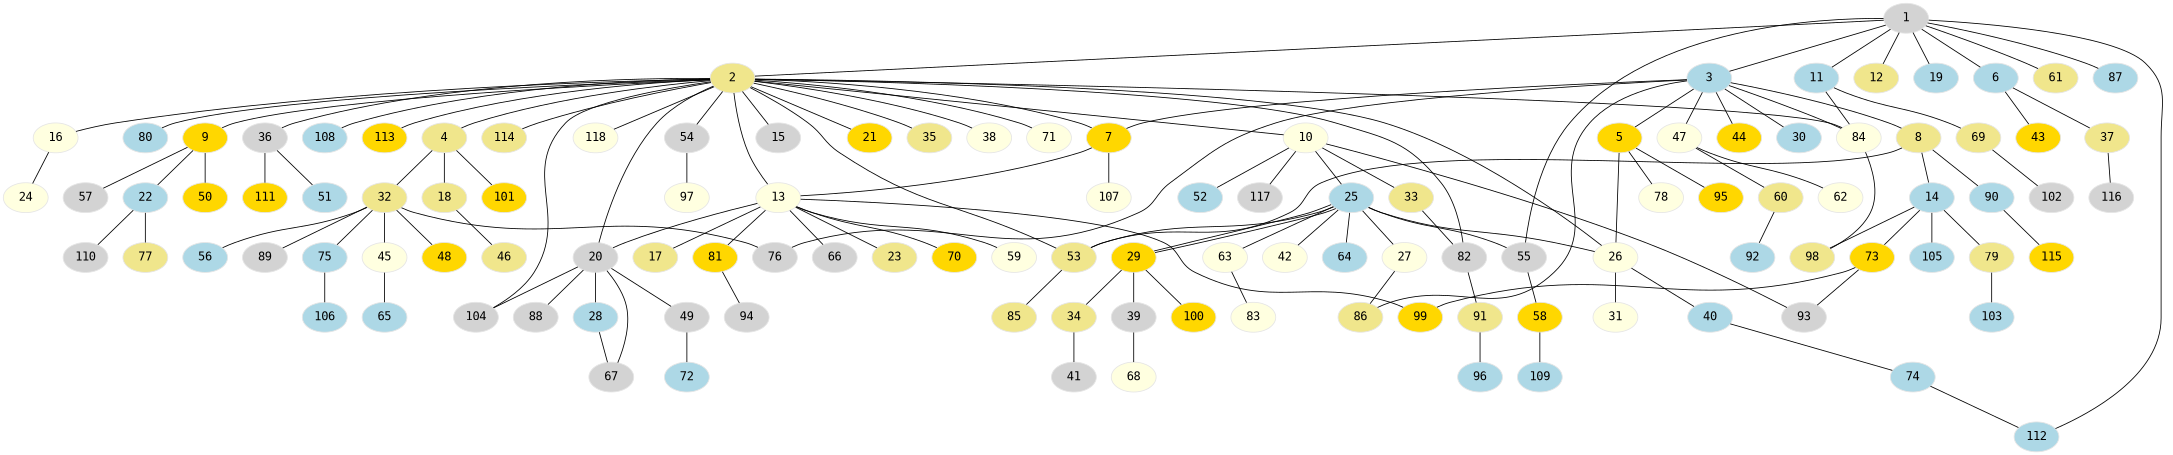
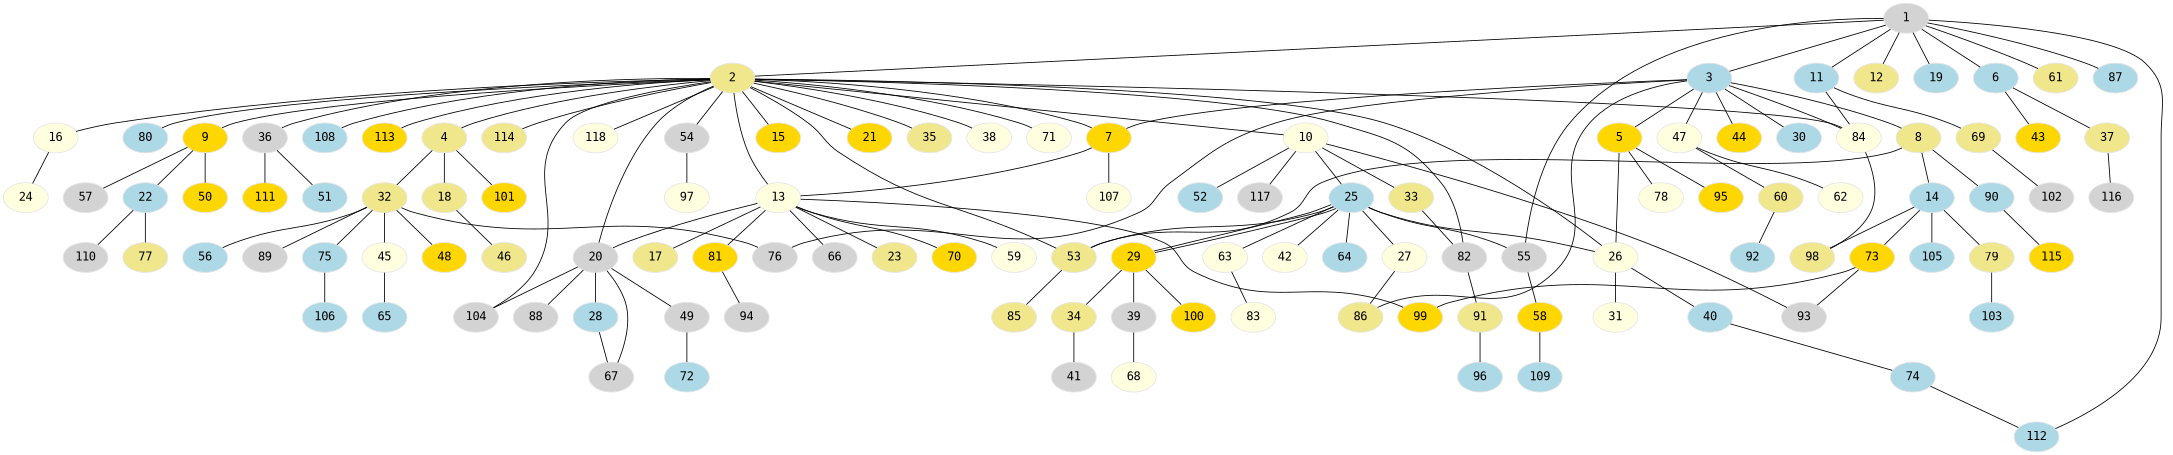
node "15": fillcolor lightgrey -> gold
